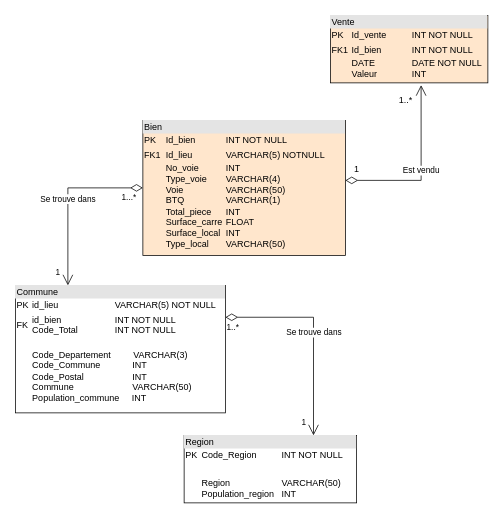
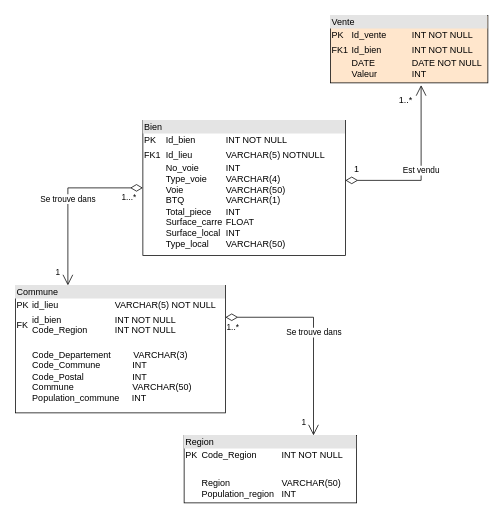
node "Bien PK Id_bien INT NOT NULL FK1 Id_lieu VARCHAR(5) NOTNULL No_voie INT Type_voie VARCHAR(4) Voie VARCHAR(50) BTQ VARCHAR(1) Total_piece INT Surface_carre FLOAT Surface_local INT Type_local VARCHAR(50)": fillcolor #ffe6cc -> #ffffff
node "Commune PK id_lieu VARCHAR(5) NOT NULL FK id_bien INT NOT NULL Code_Total INT NOT NULL Code_Departement VARCHAR(3) Code_Commune INT Code_Postal INT Commune VARCHAR(50) Population_commune INT": label "Commune PK id_lieu VARCHAR(5) NOT NULL FK id_bien INT NOT NULL Code_Total INT NOT NULL Code_Departement VARCHAR(3) Code_Commune INT Code_Postal INT Commune VARCHAR(50) Population_commune INT" -> "Commune PK id_lieu VARCHAR(5) NOT NULL FK id_bien INT NOT NULL Code_Region INT NOT NULL Code_Departement VARCHAR(3) Code_Commune INT Code_Postal INT Commune VARCHAR(50) Population_commune INT"
